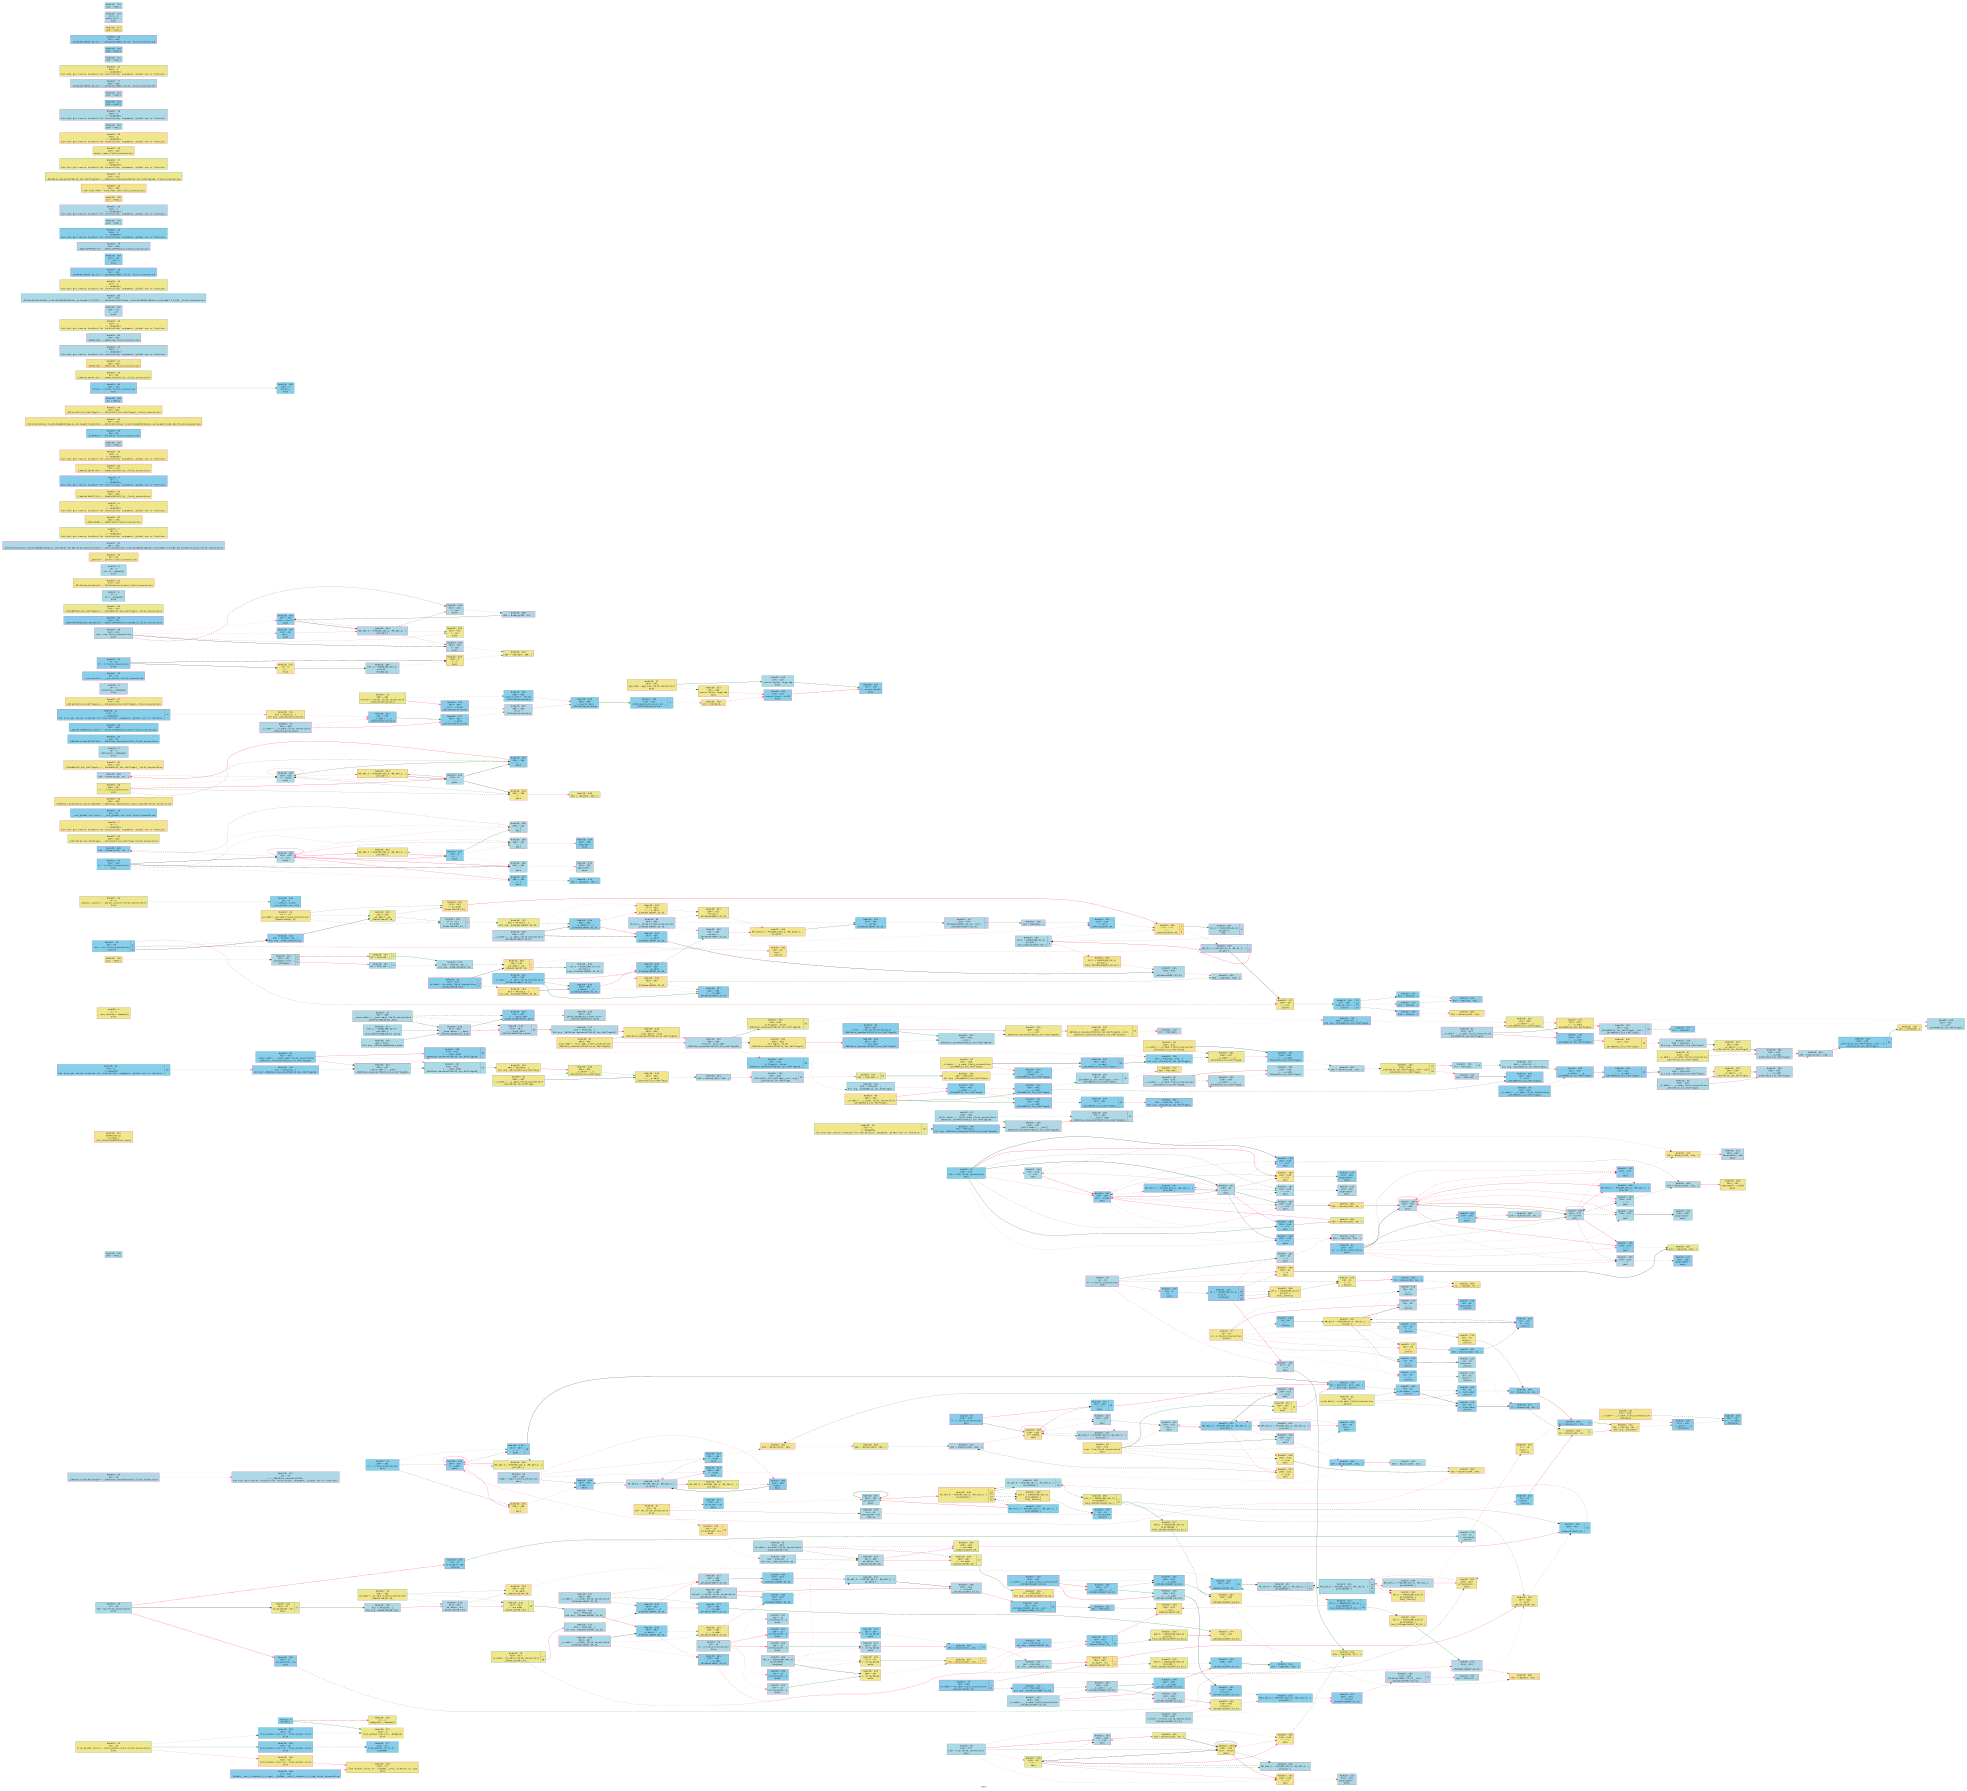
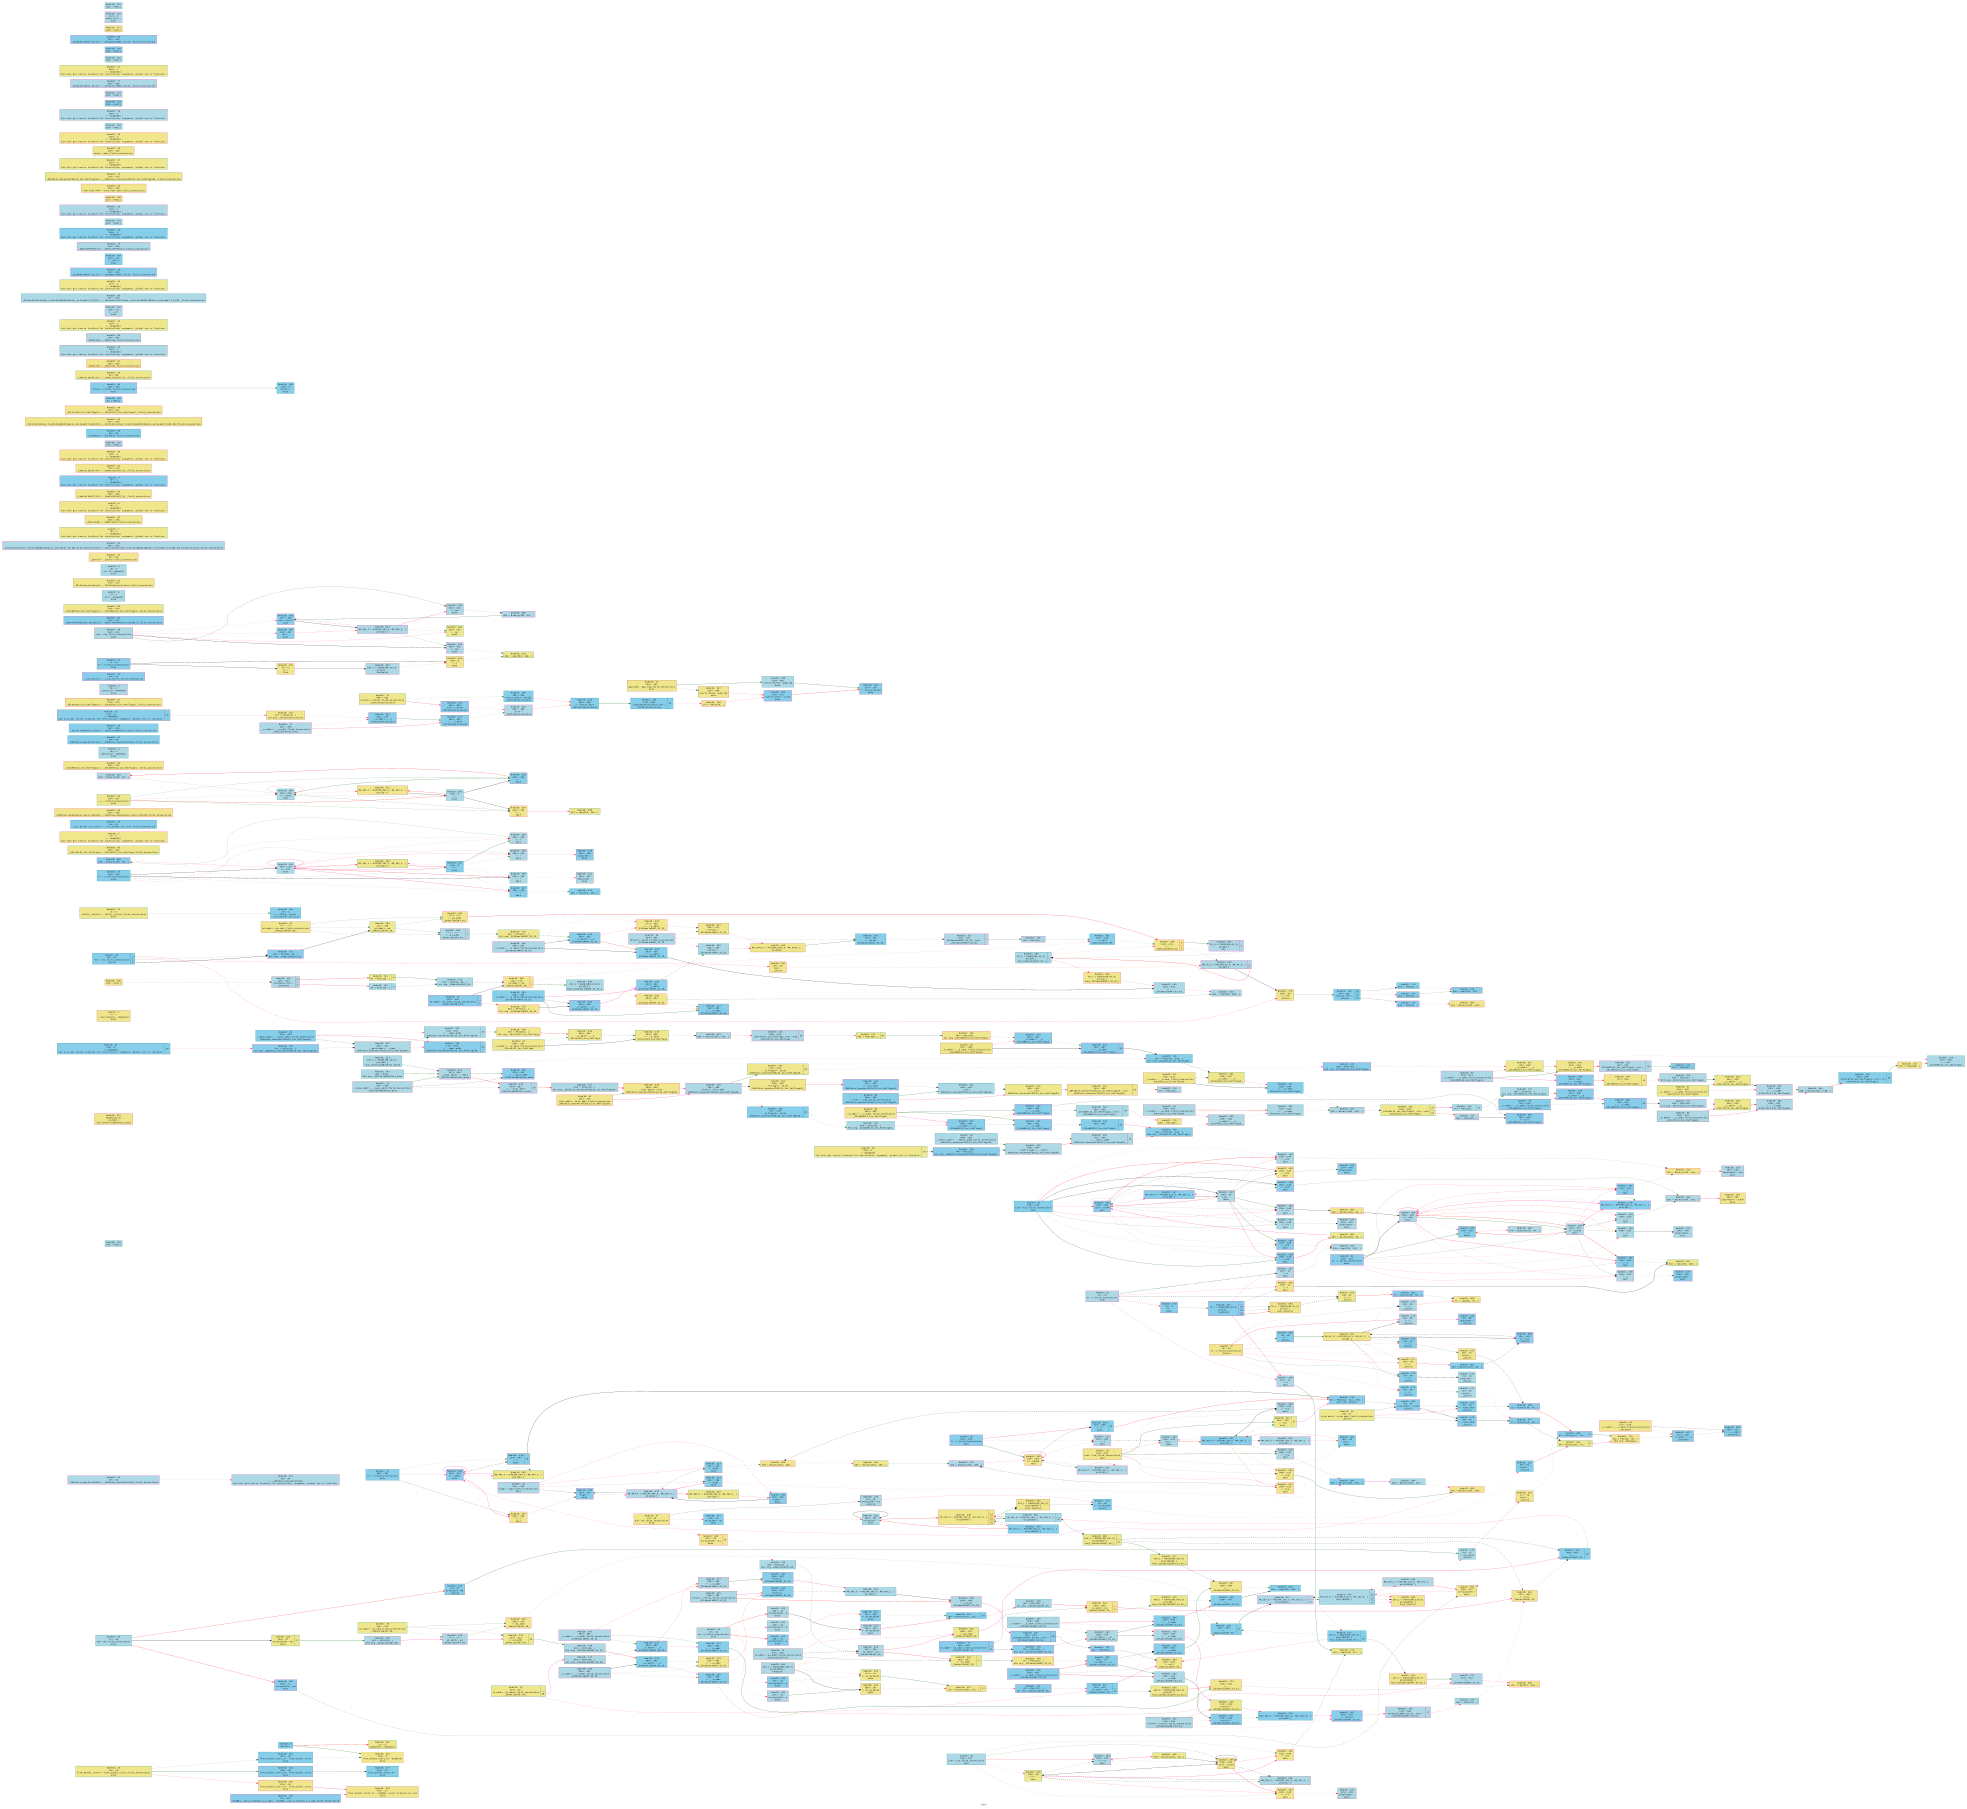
node "NodeID: 129": removed
edge "NodeID: 196" -> "NodeID: 300": reversed
node "NodeID: 277": text "ZStaNRSt" -> "Glob"
